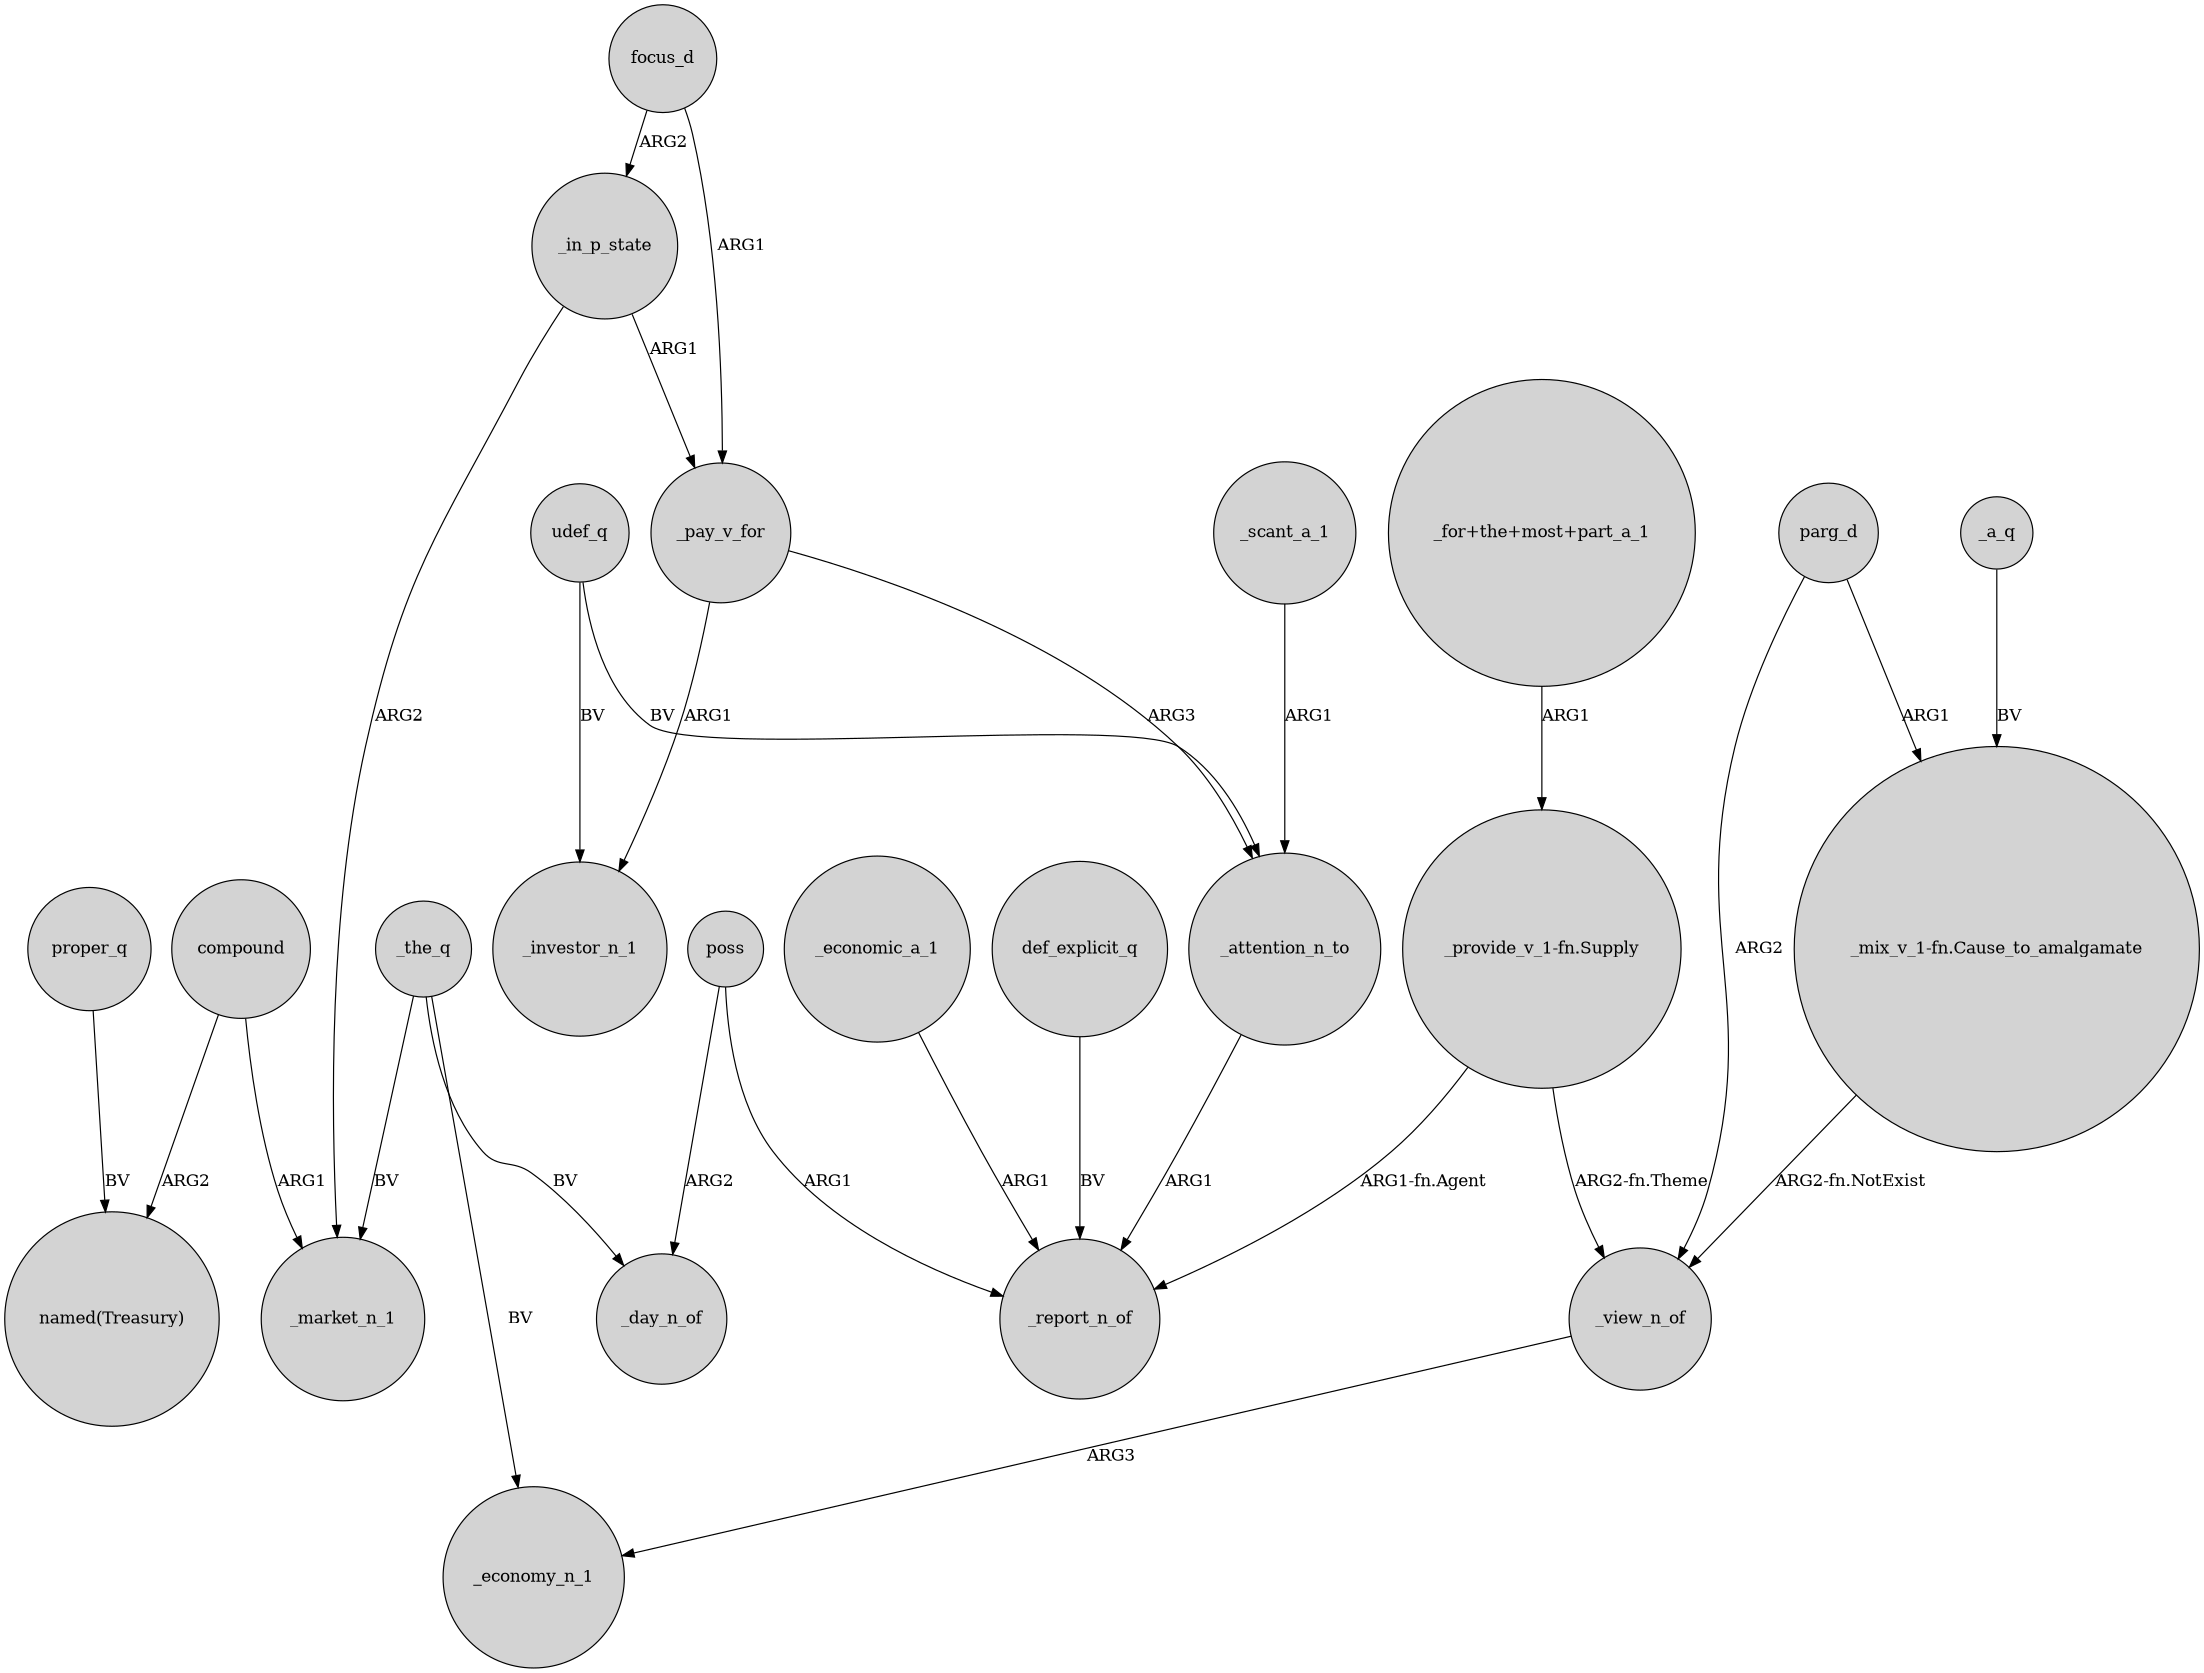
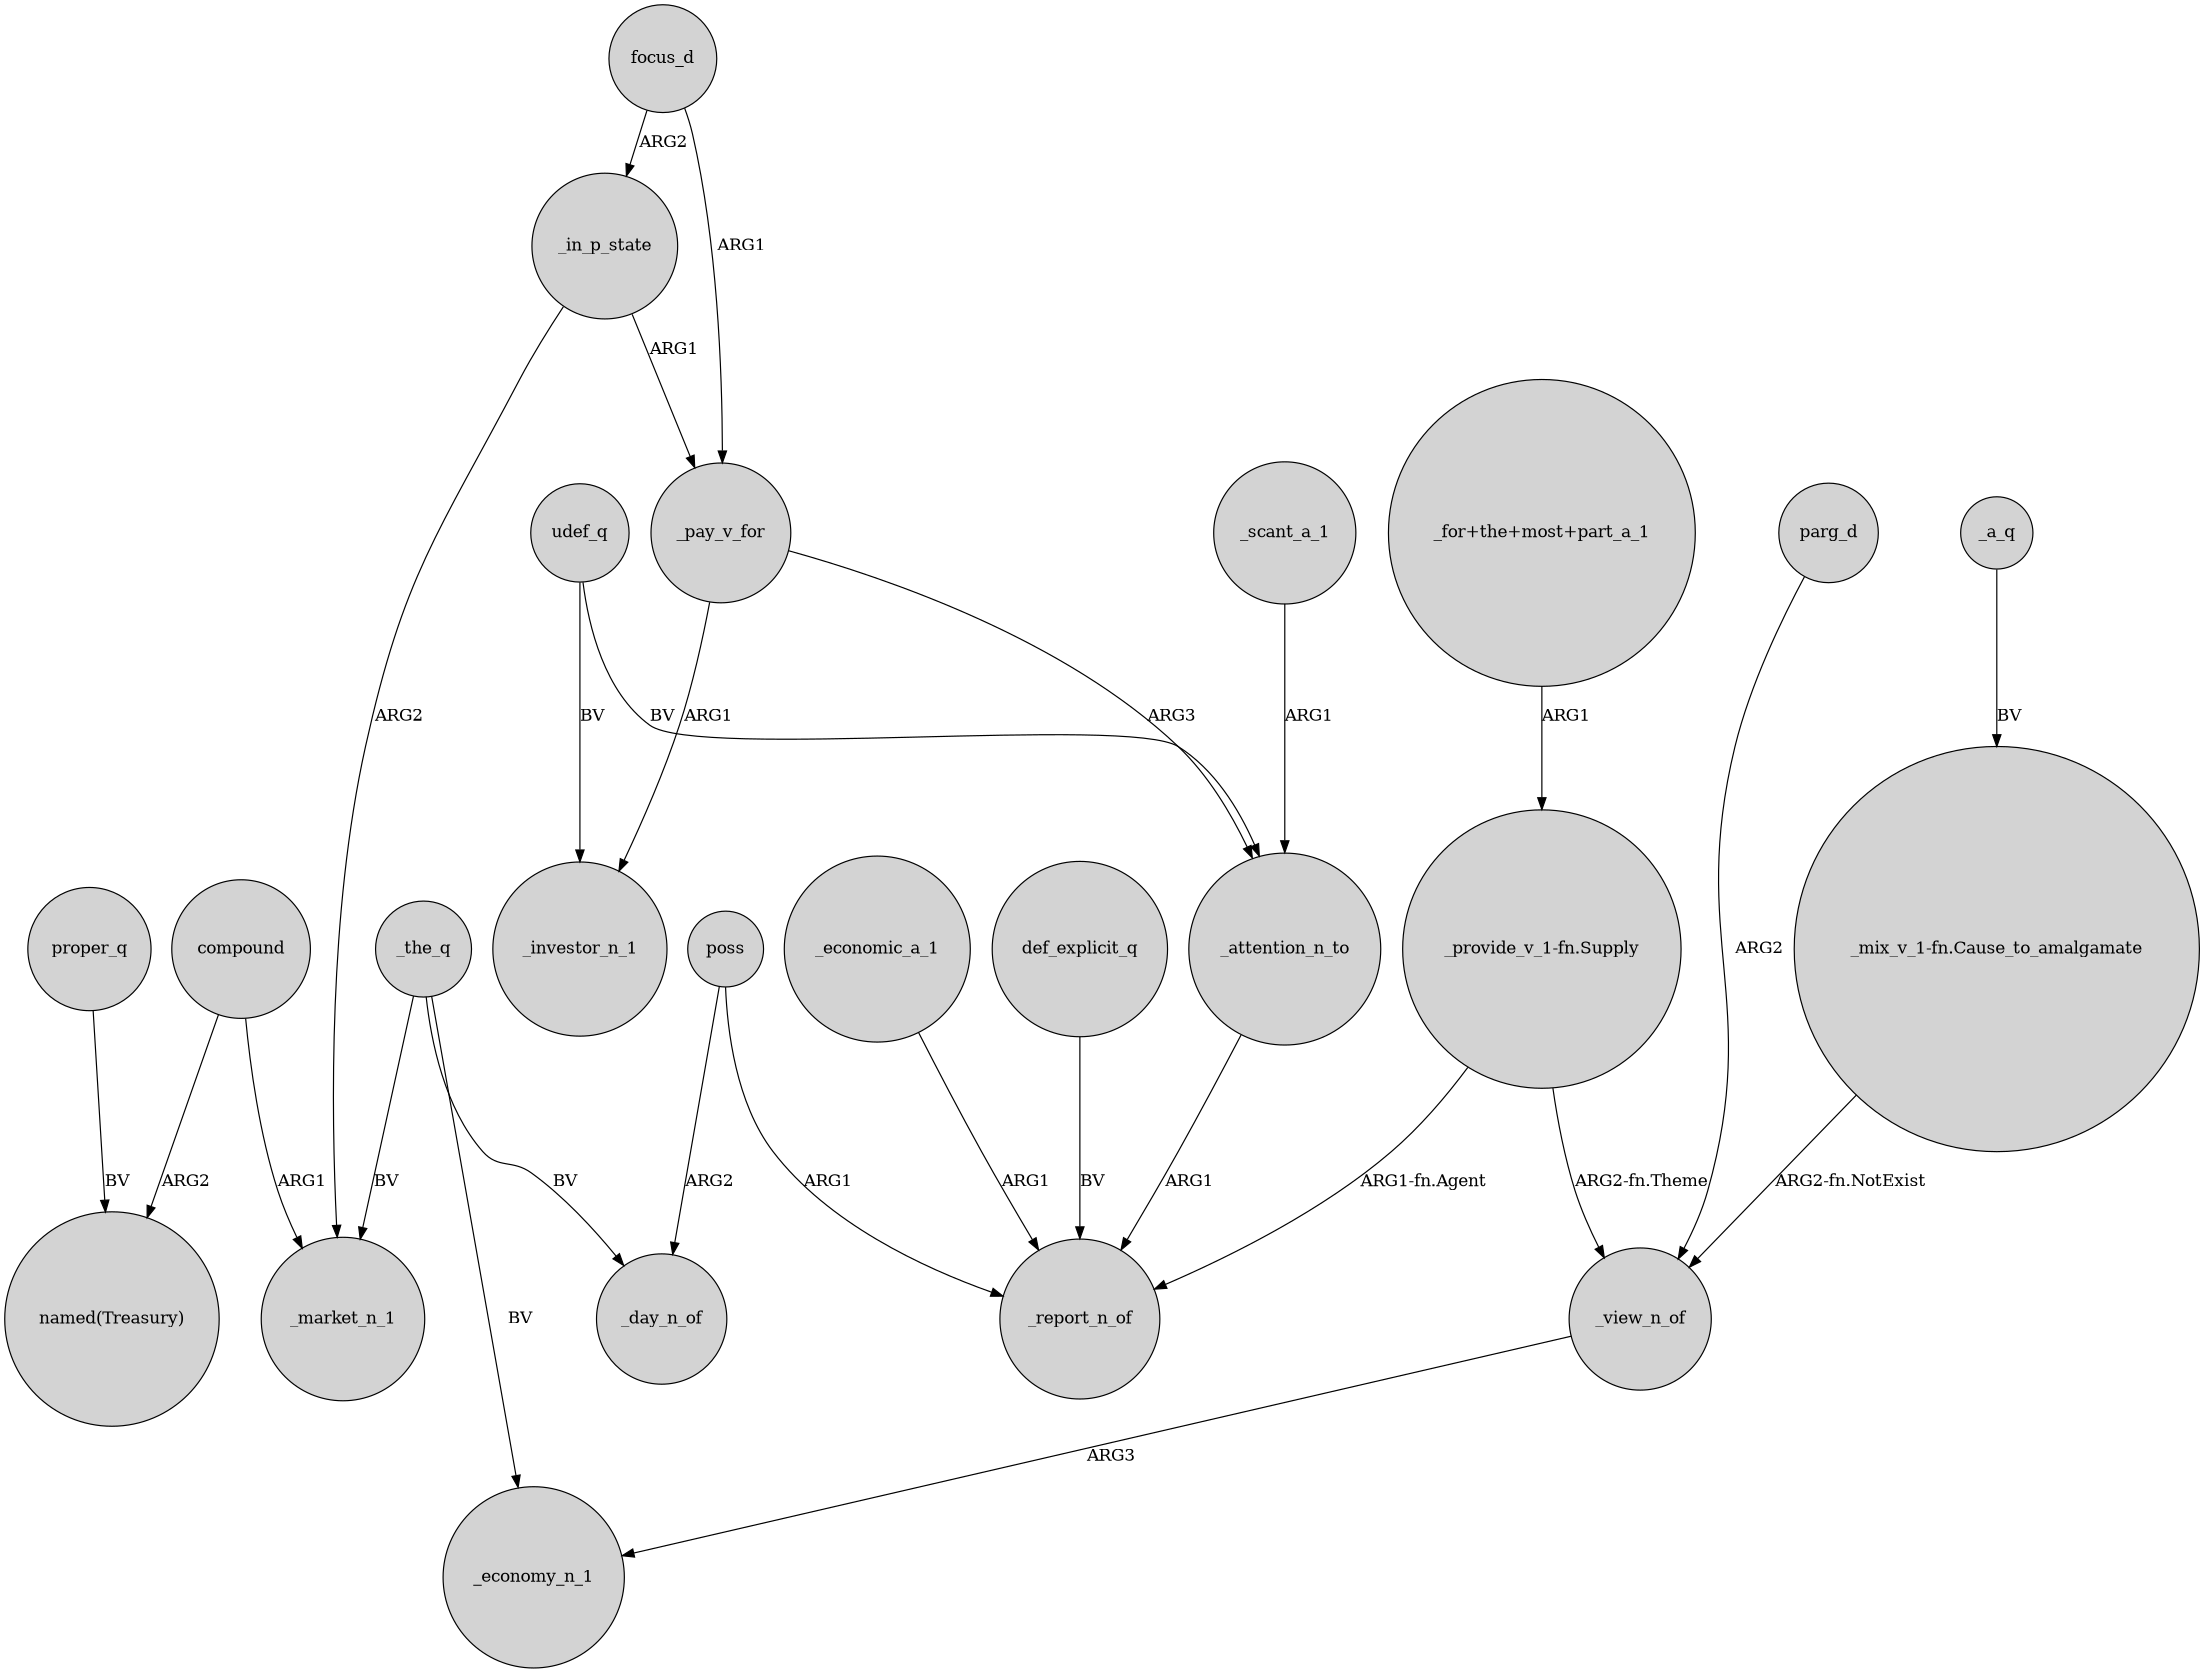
edge "parg_d" -> "_mix_v_1-fn.Cause_to_amalgamate": removed, label "ARG1"
